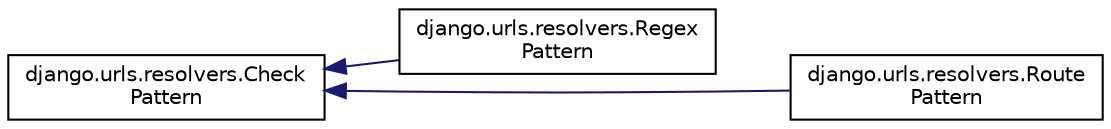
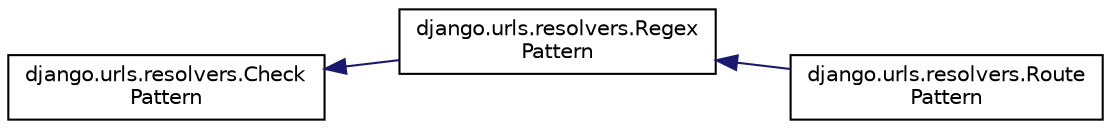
edge "django.urls.resolvers.Route Pattern" -> "django.urls.resolvers.Check Pattern": now "django.urls.resolvers.Route Pattern" -> "django.urls.resolvers.Regex Pattern"
